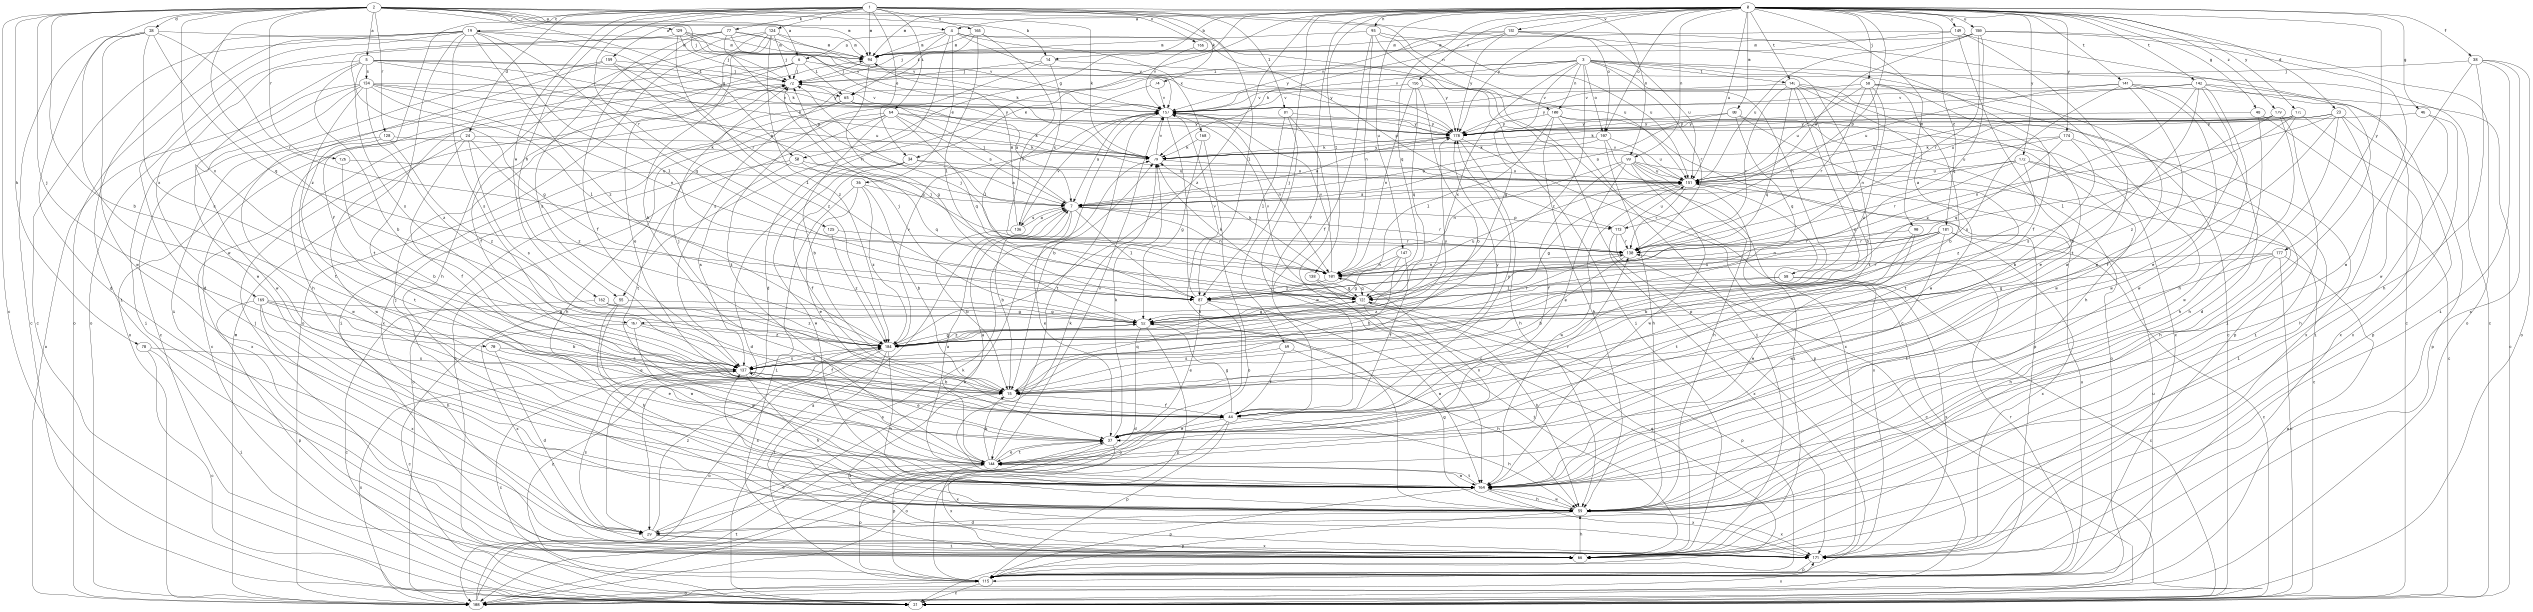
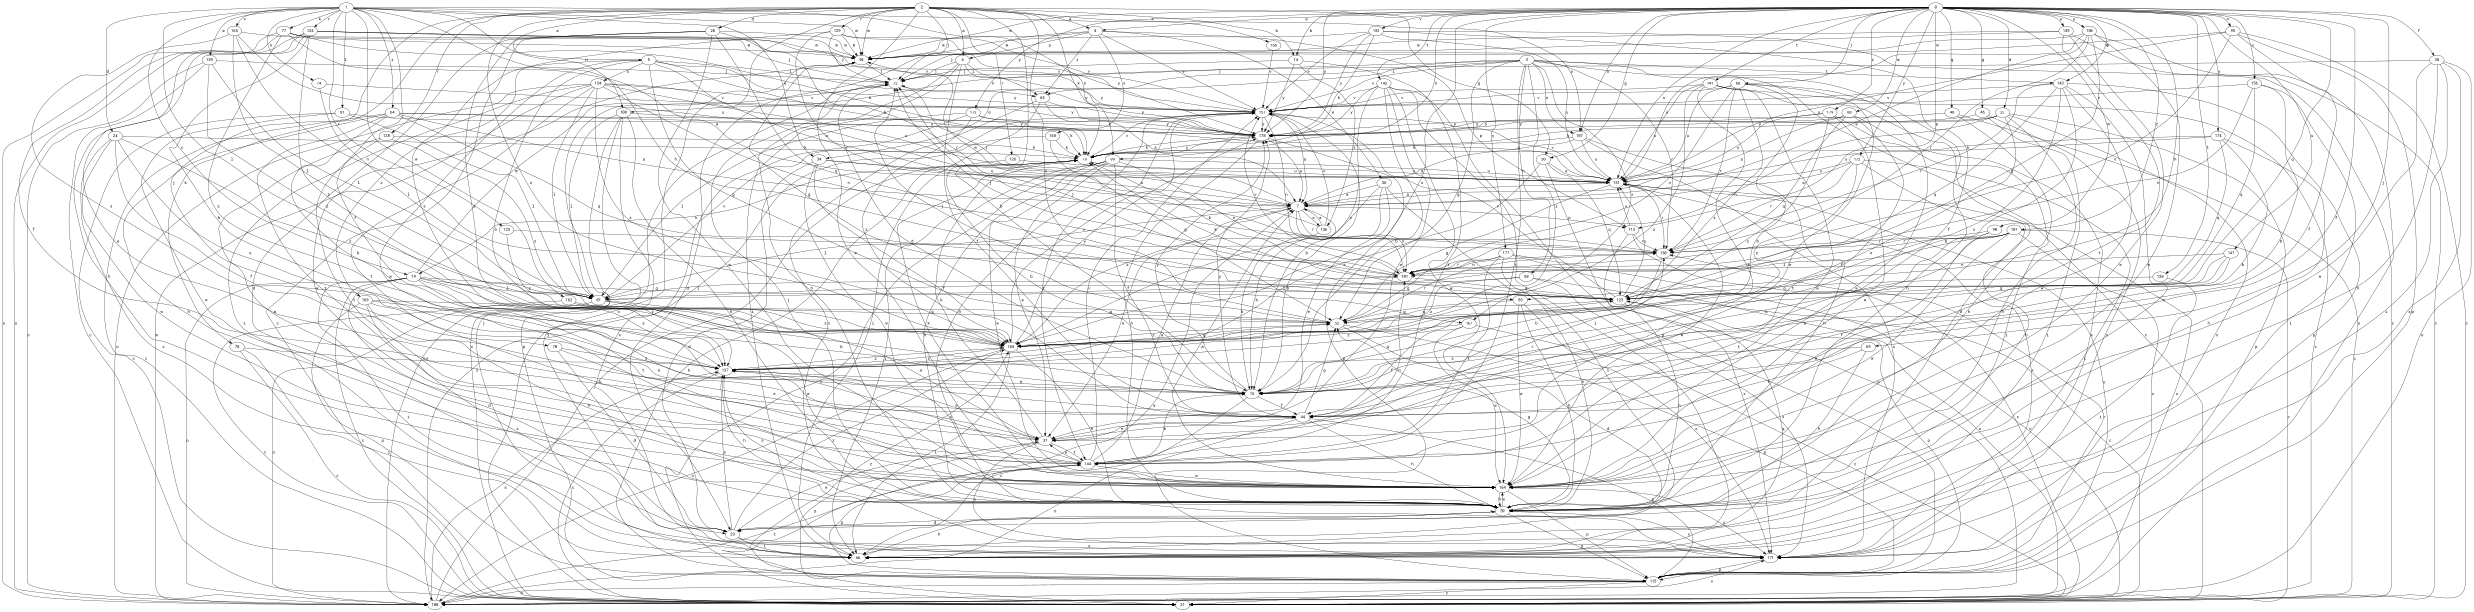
edge "19" -> "79": reversed
edge "164" -> "144": removed, label "t"
